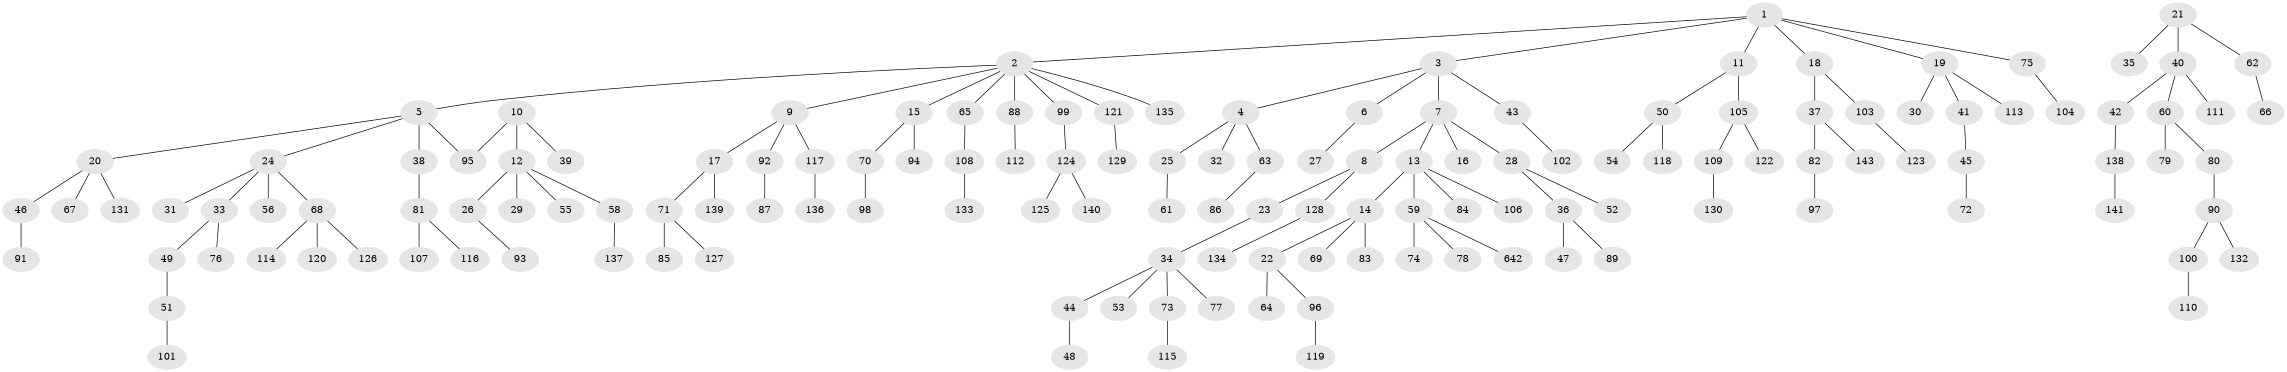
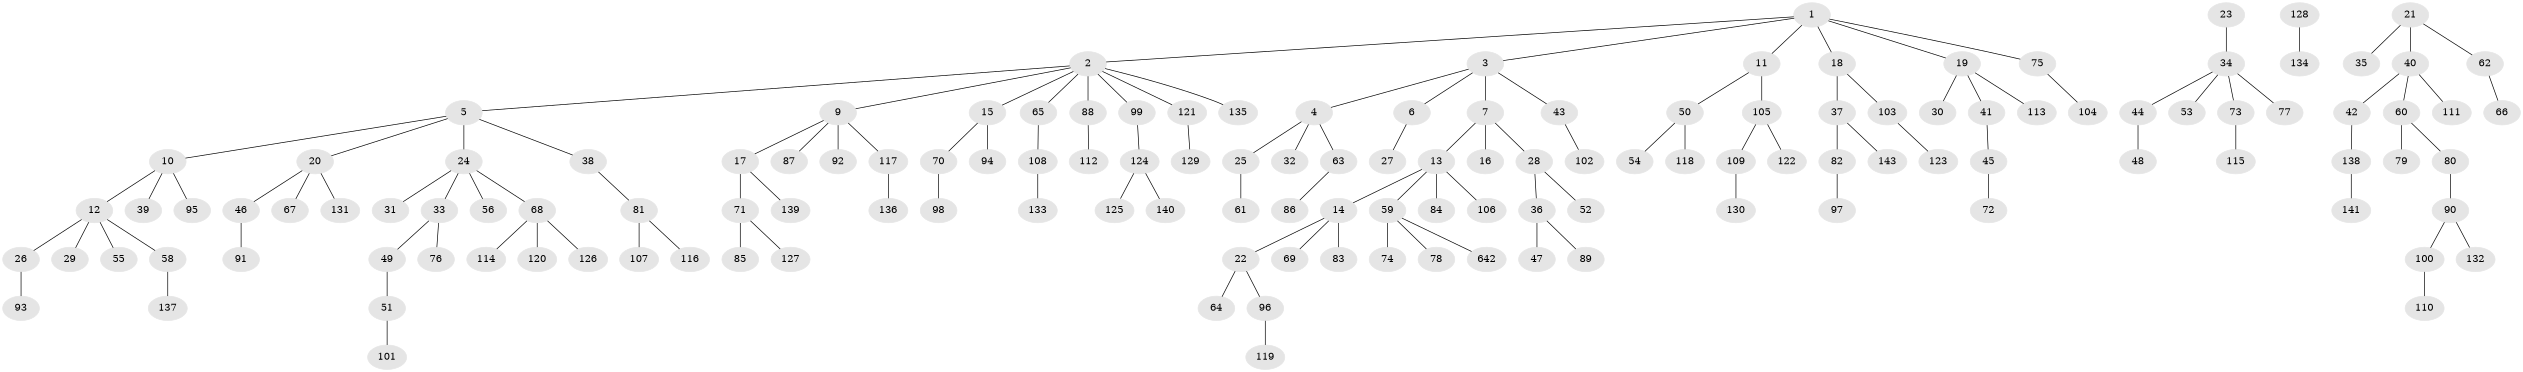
edge "5" -- "95": now "5" -- "10"
node "8": removed
edge "92" -- "87": now "9" -- "87"
